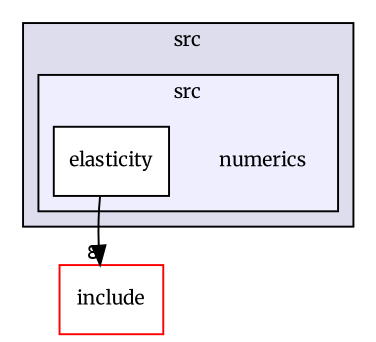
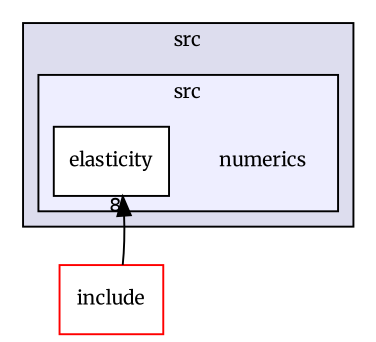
edge "elasticity" -> "include": reversed
